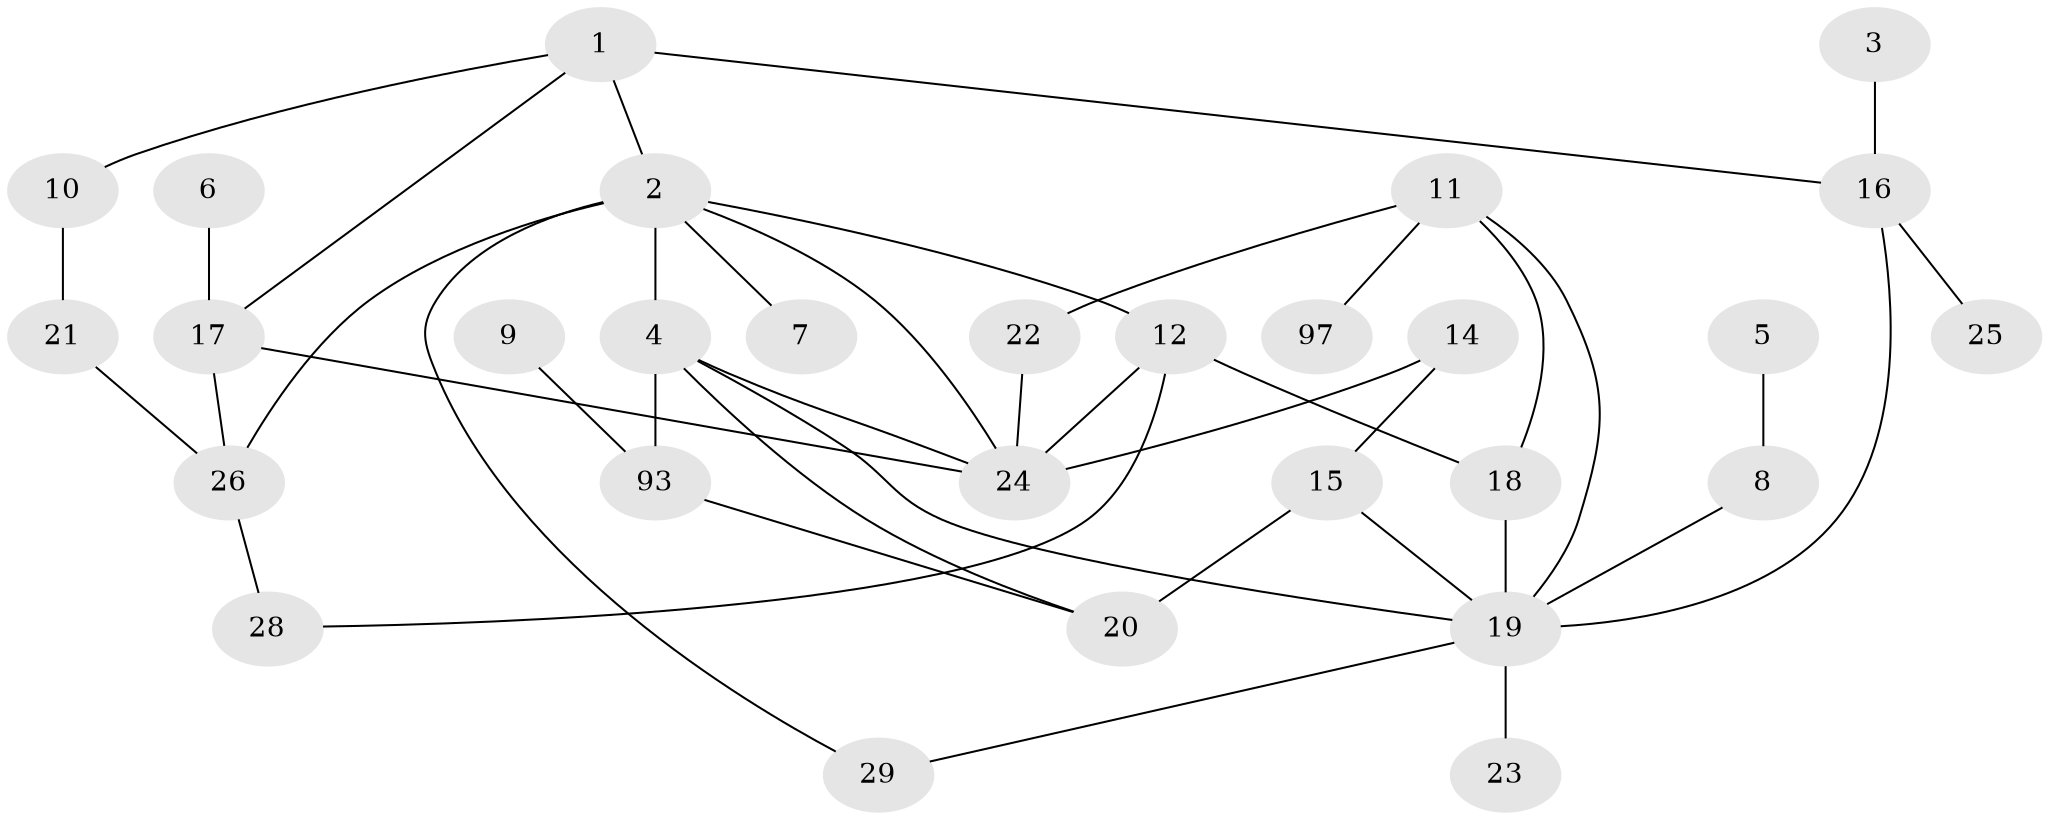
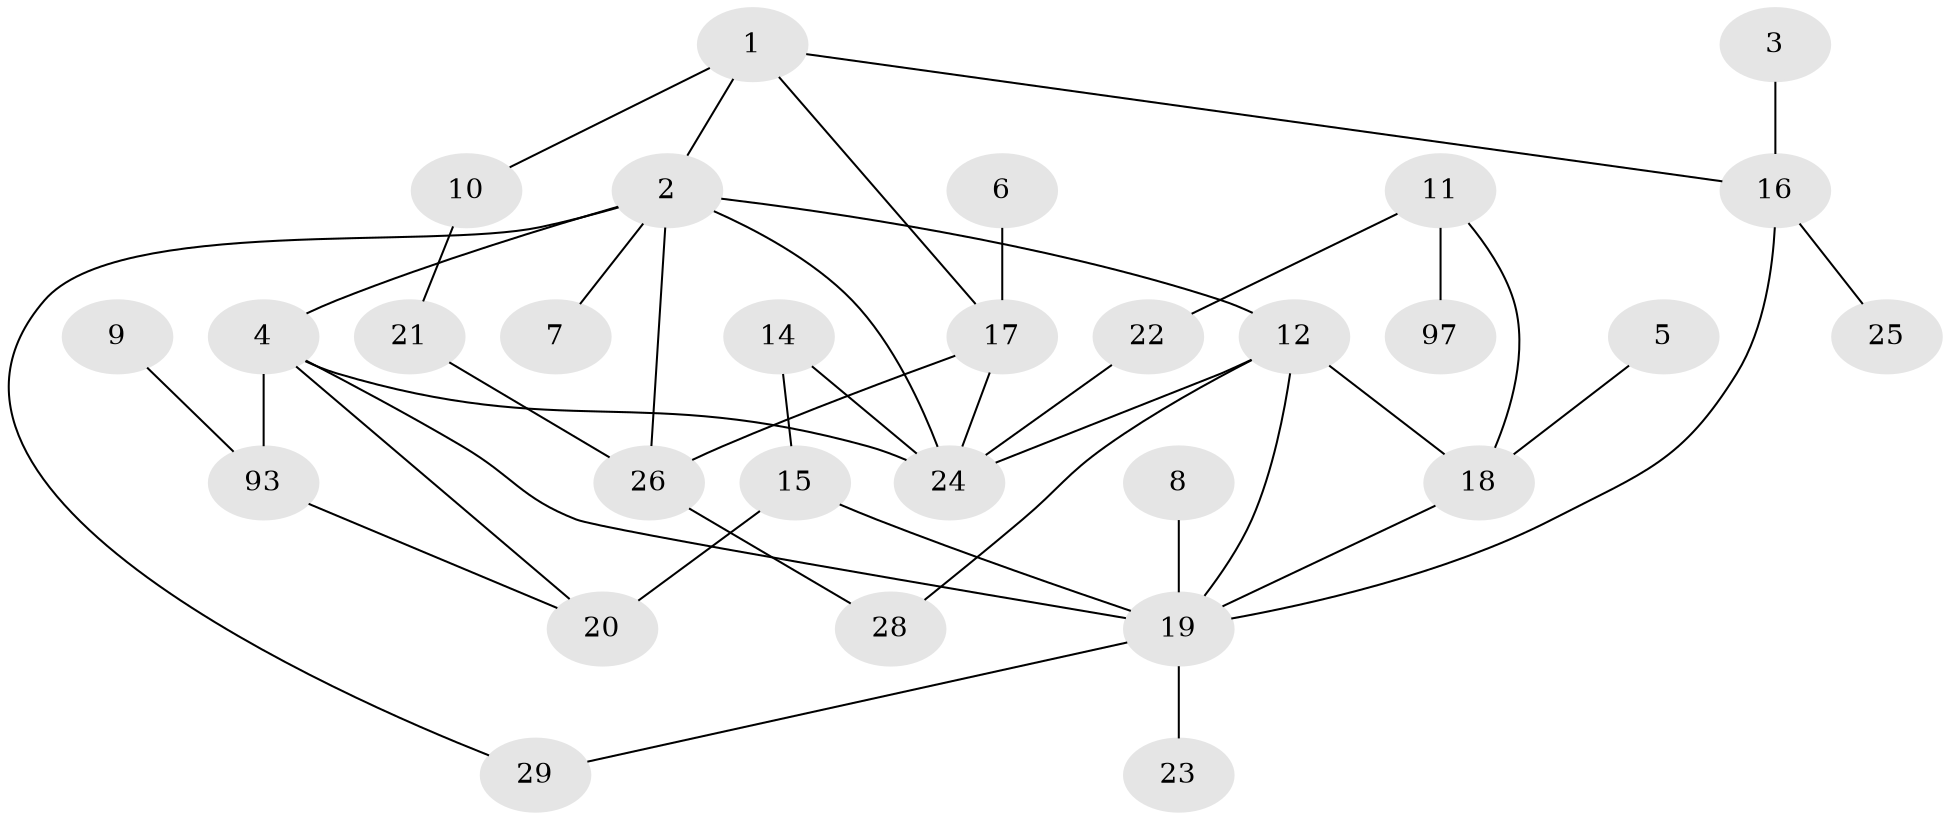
edge "11" -- "19": now "12" -- "19"
edge "5" -- "8": now "5" -- "18"
